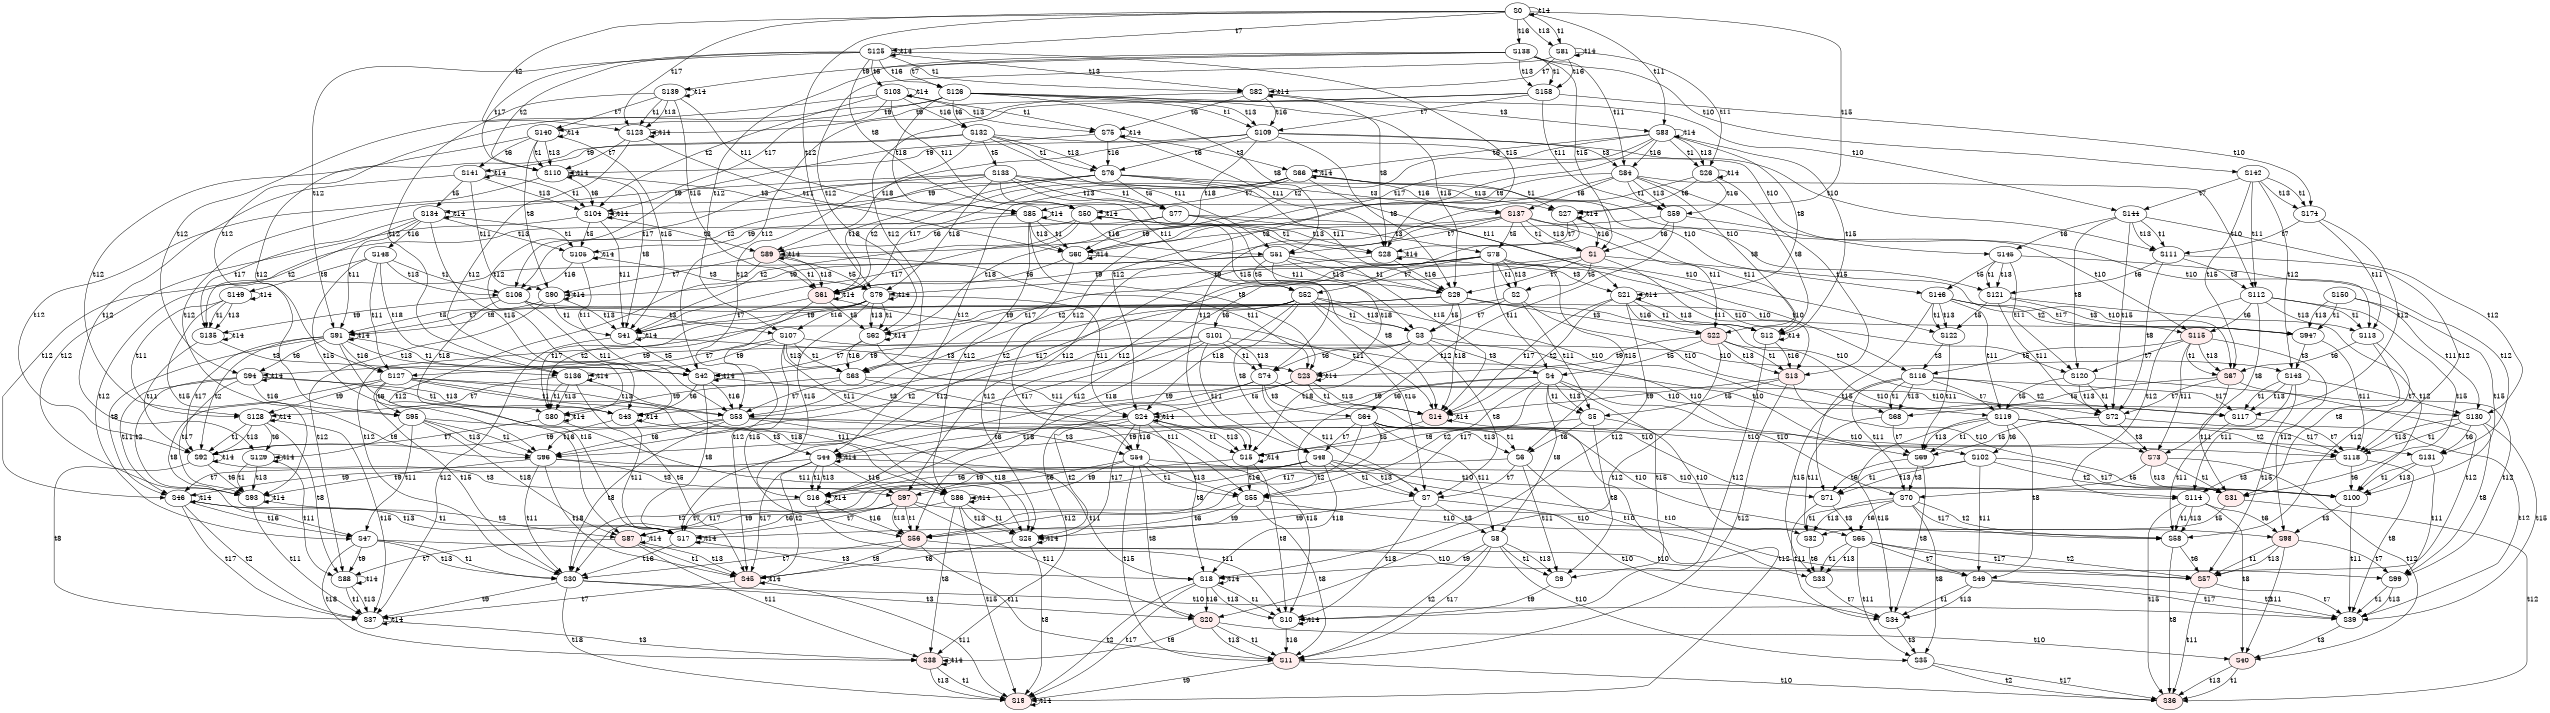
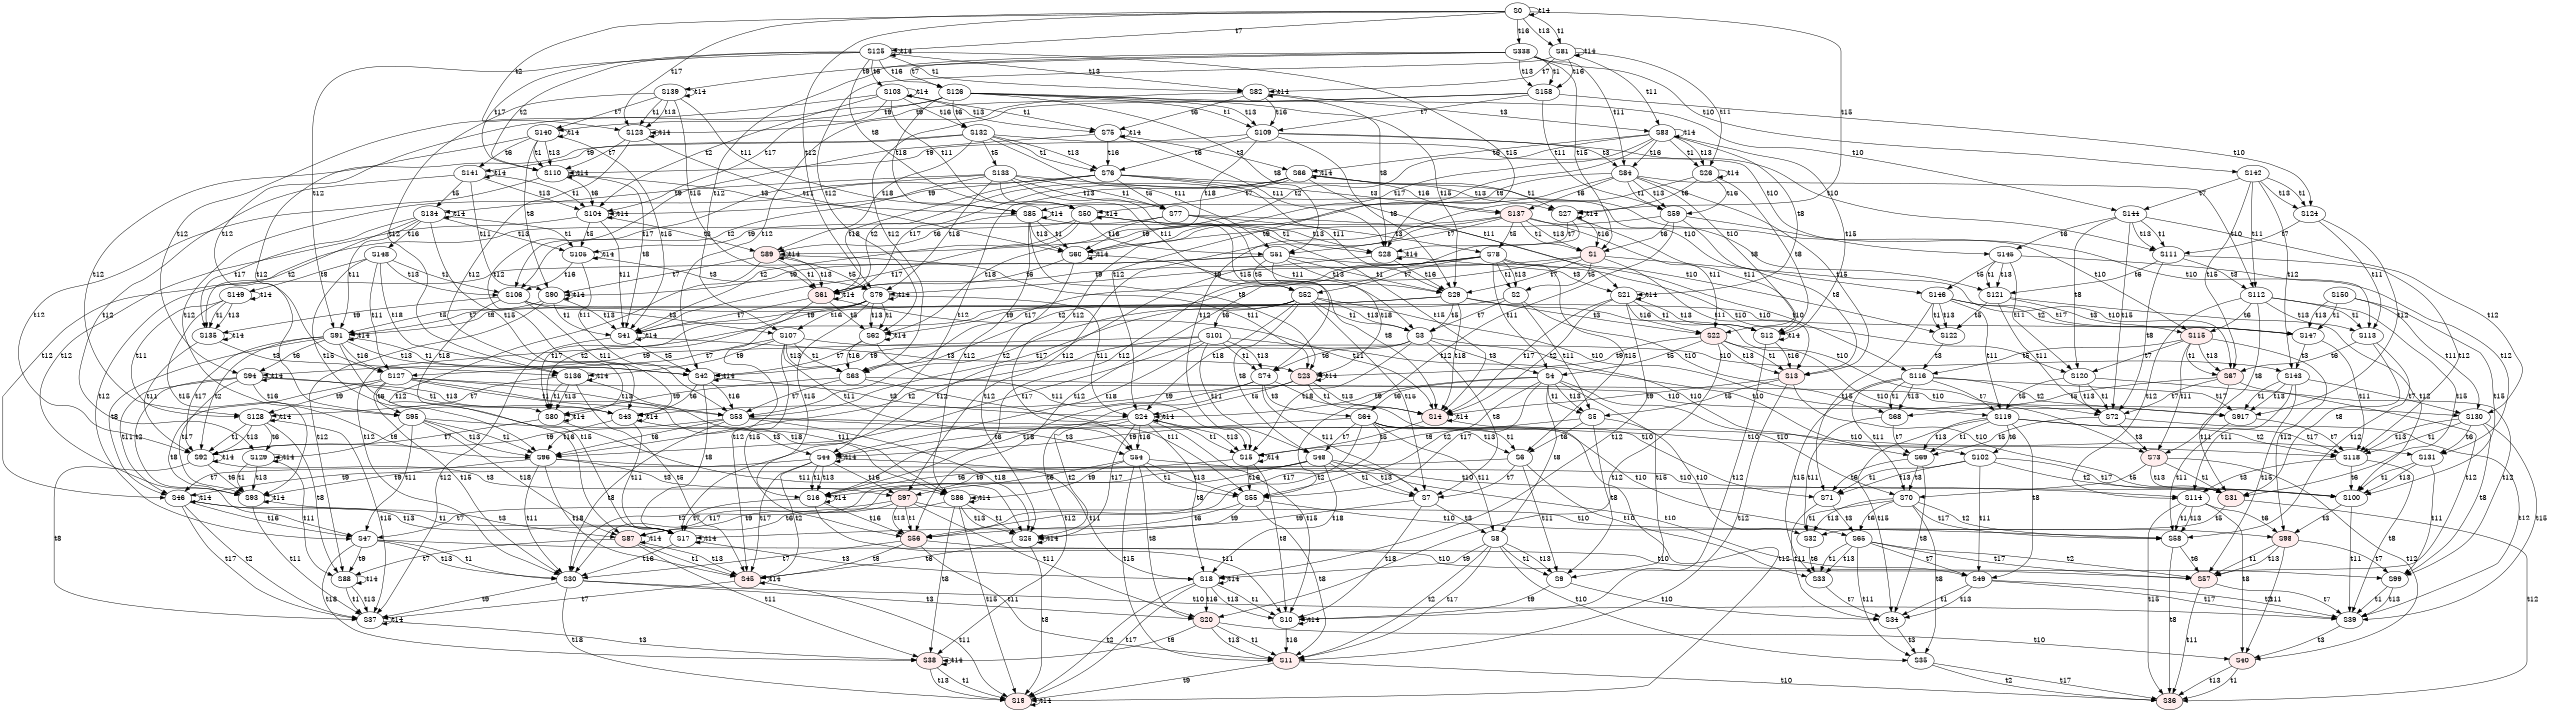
edge "S0" -> "S83": now "S81" -> "S83"
node "S138": label "S138" -> "S338"
edge "S109" -> "S53": removed, label "t12"
node "S174": label "S174" -> "S124"
edge "S59" -> "S60": label "t3" -> "t9"
edge "S59" -> "S13": added, label "t8"
node "S947": label "S947" -> "S147"
edge "S122" -> "S69": removed, label "t11"
node "S117": label "S117" -> "S917"
edge "S97" -> "S17": now "S97" -> "S47"
edge "S7" -> "S34": now "S9" -> "S34"
